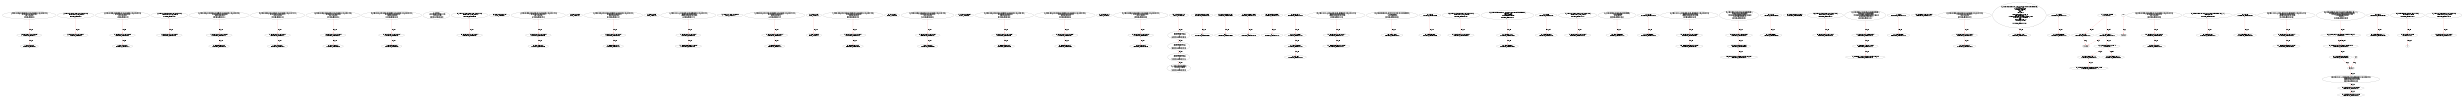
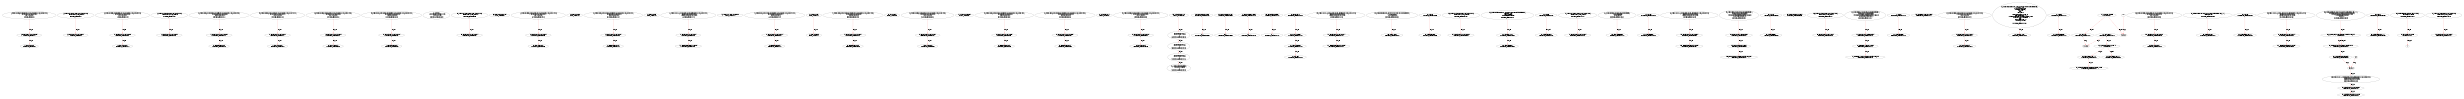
edge "174_ if_finalPrice > initialPrice 1146-if-175-179" -> "177_ result = DOWN; 1156-expression_statement-178-178": now "174_ if_finalPrice > initialPrice 1146-if-175-179" -> "179_ end_if"
